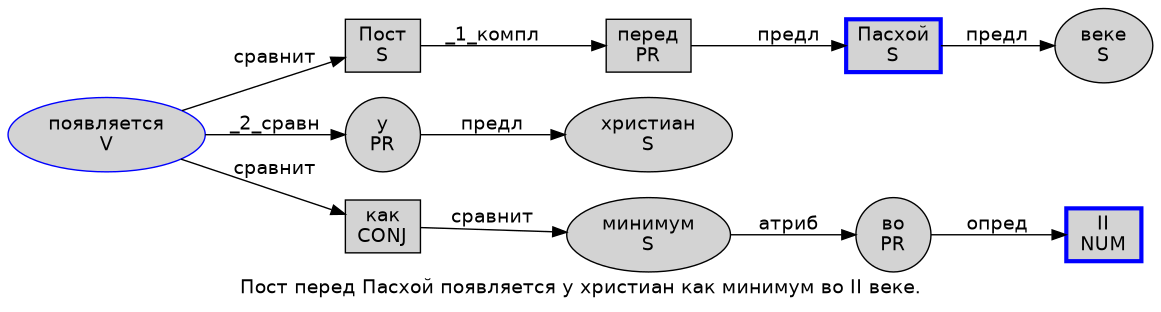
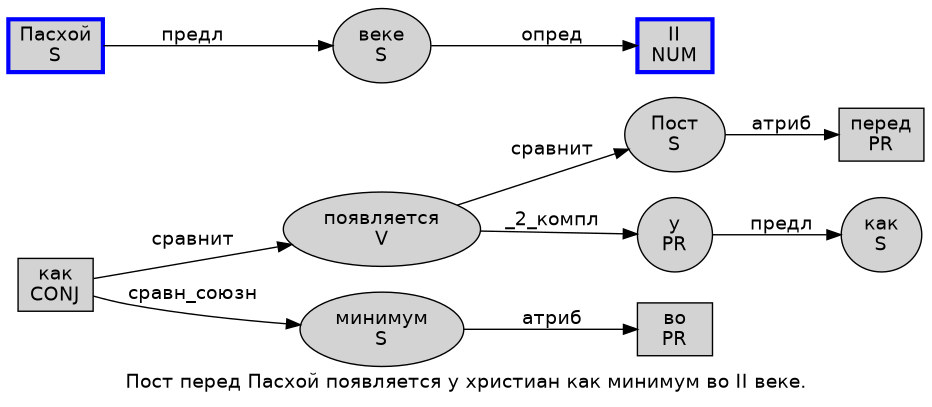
edge "Пост S" -> "перед PR": label "_1_компл" -> "атриб"
node "Пост S": shape box -> ellipse
edge "перед PR" -> "Пасхой S": removed, label "предл"
edge "появляется V" -> "у PR": label "_2_сравн" -> "_2_компл"
node "появляется V": color blue -> black
node "христиан S": label "христиан S" -> "как S"
edge "появляется V" -> "как CONJ": reversed
edge "как CONJ" -> "минимум S": label "сравнит" -> "сравн_союзн"
node "во PR": shape ellipse -> box
edge "во PR" -> "II NUM": now "веке S" -> "II NUM"
